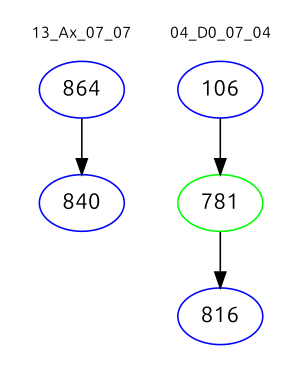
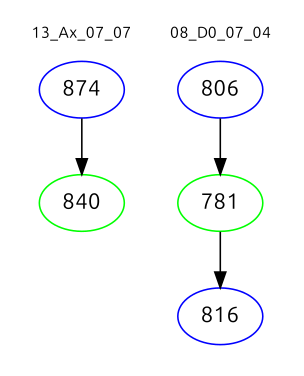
cluster "04_D0_07_04": label "04_D0_07_04" -> "08_D0_07_04"
node "864": label "864" -> "874"
node "106": label "106" -> "806"
node "840": color blue -> green
